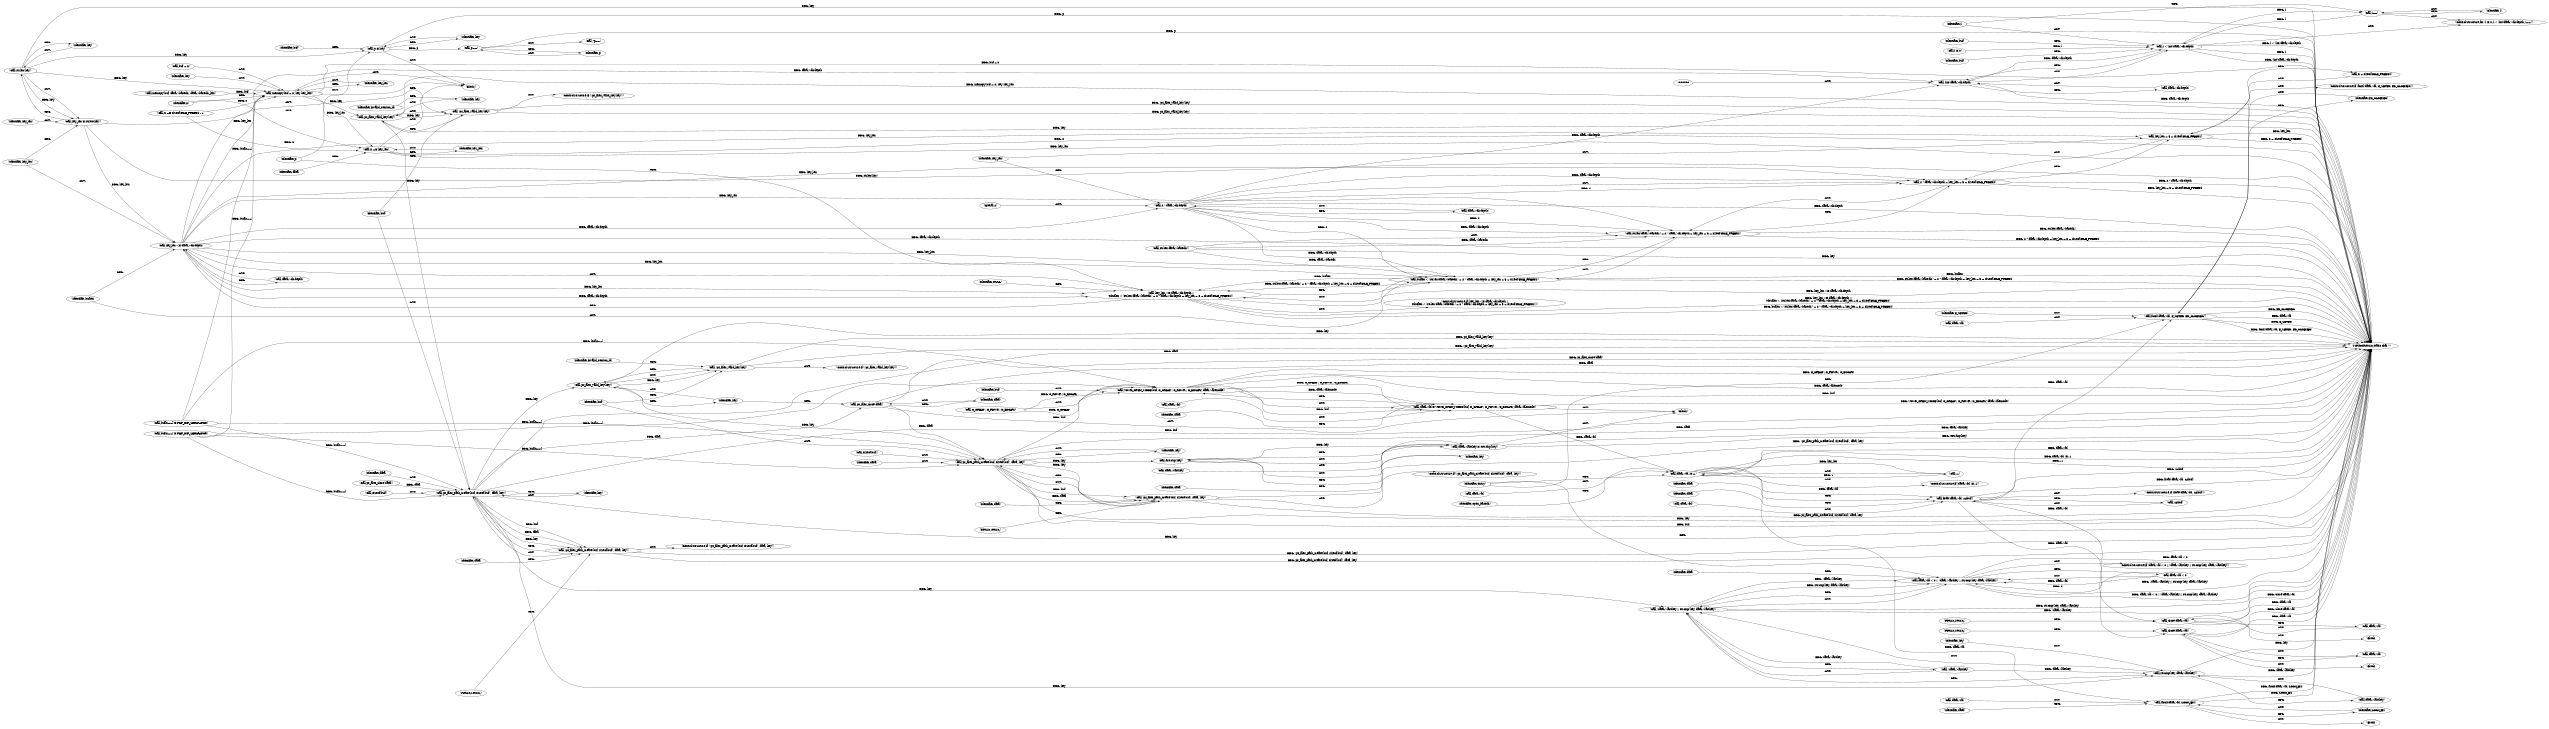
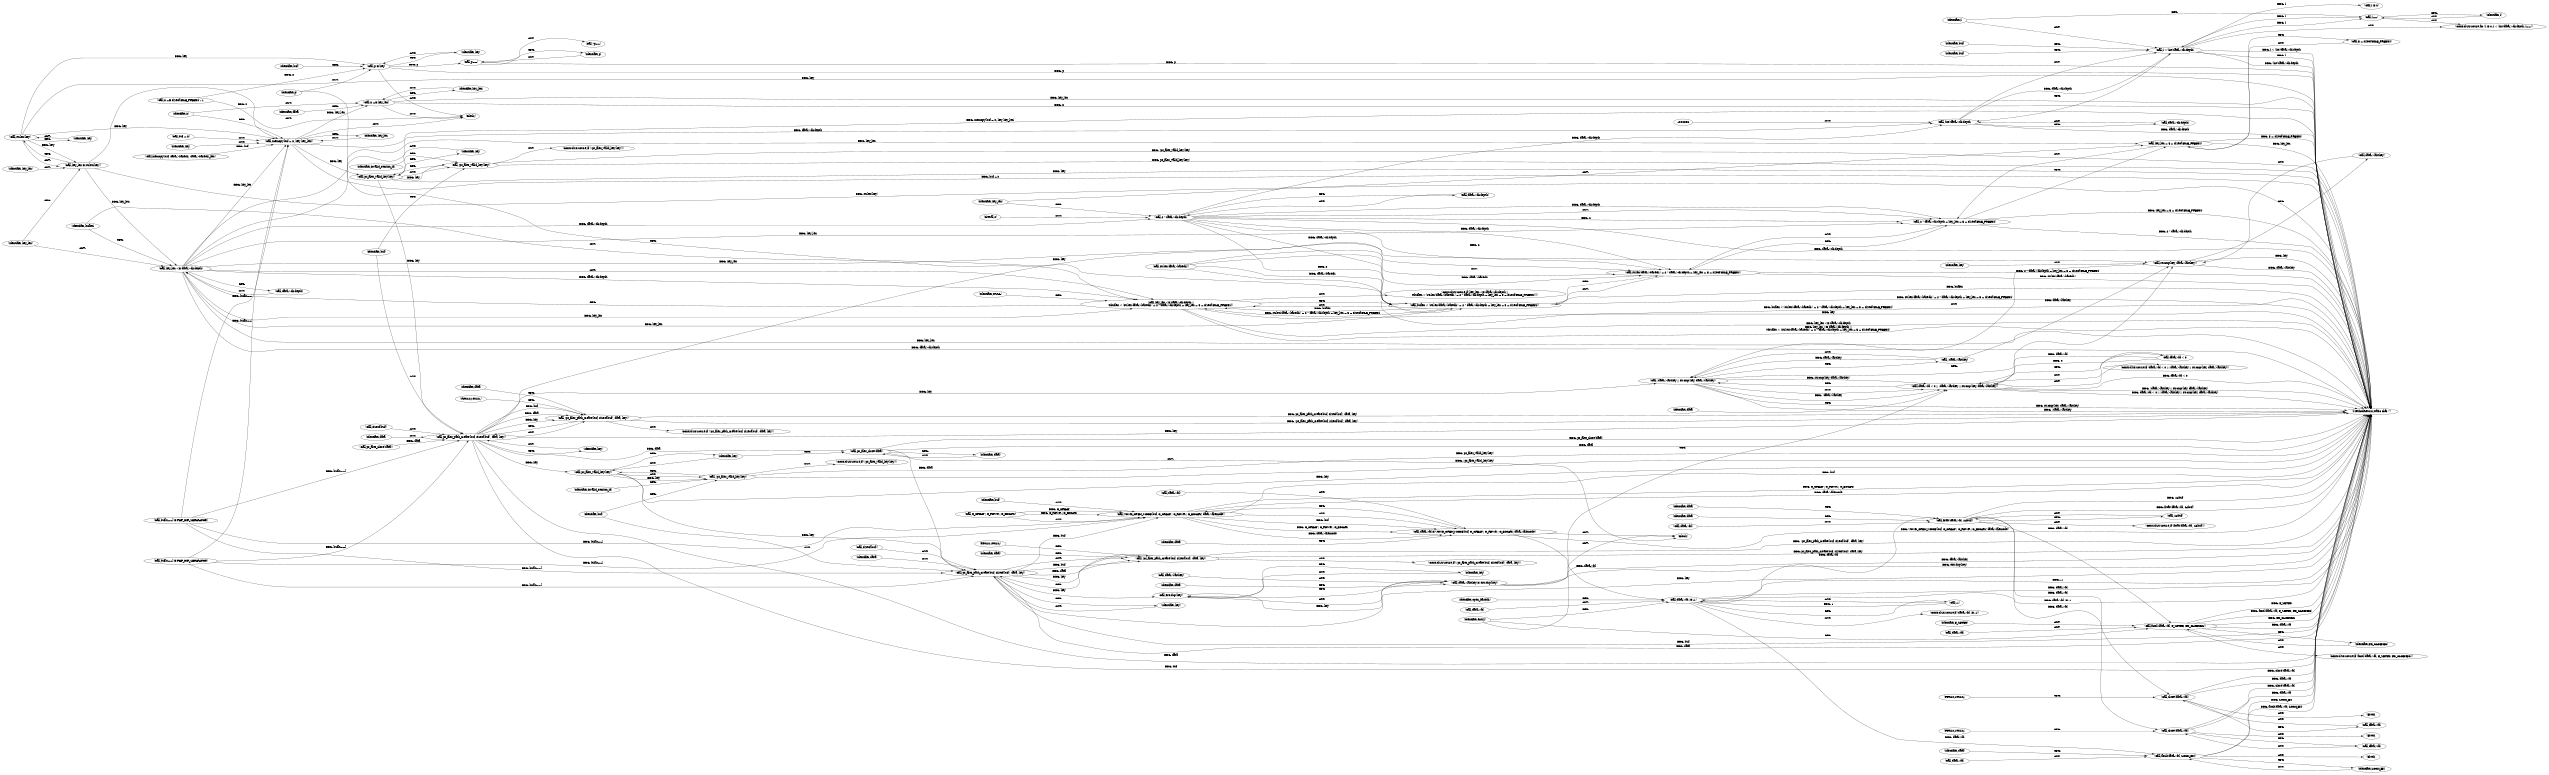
edge "(Call,i = 0)" -> "(Call,i < (int)data->dirdepth)": reversed
edge "(Call,n += sizeof(FILE_PREFIX) - 1)" -> "(Call,n += key_len)": now "(Call,n += sizeof(FILE_PREFIX) - 1)" -> "(Call,p = key)"
edge "(Call,data->fd != -1)" -> "(Call,-1)": label "DDG: key_len" -> "CFG: "
